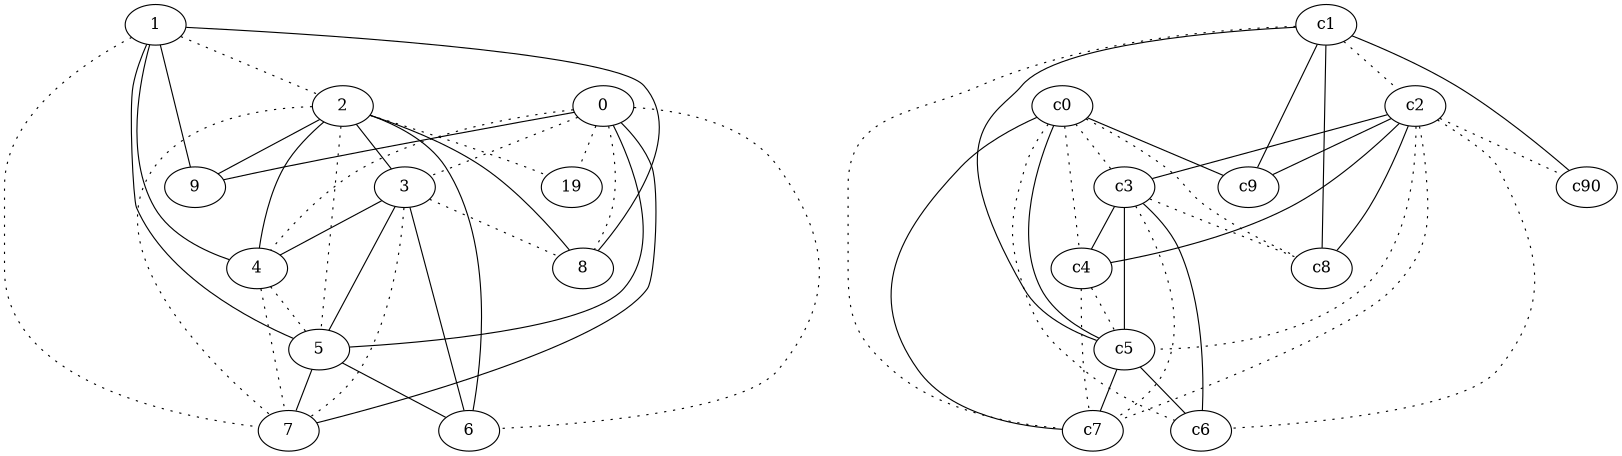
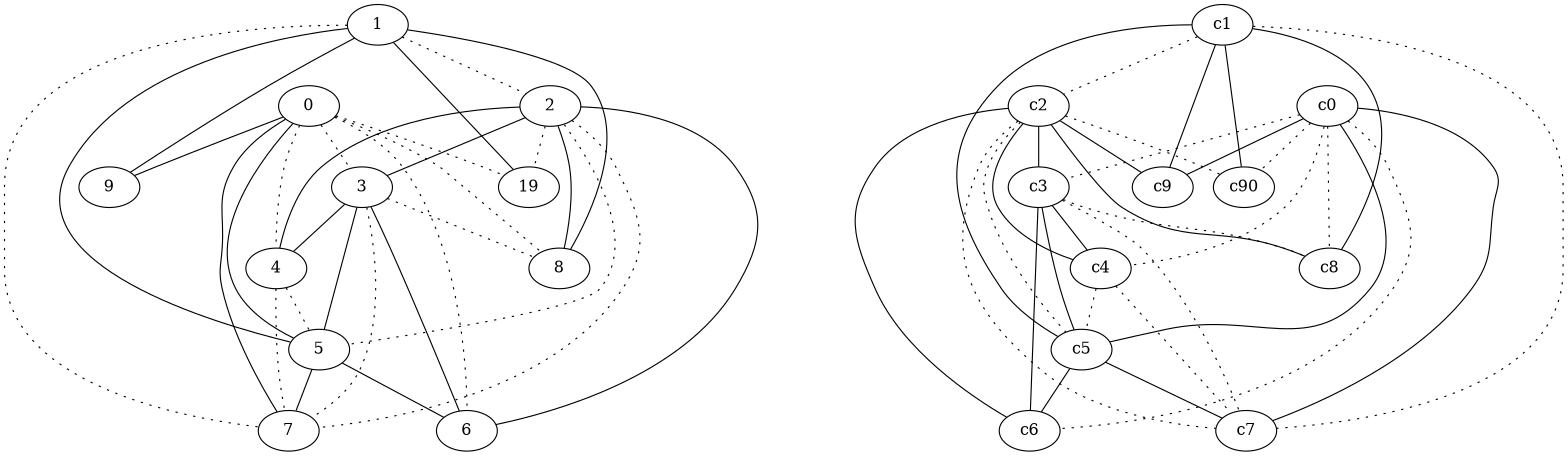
edge "2" -- "9": removed
edge "c0" -- "c90": added
edge "1" -- "4": now "1" -- "19"
edge "c2" -- "c6": style dotted -> solid
